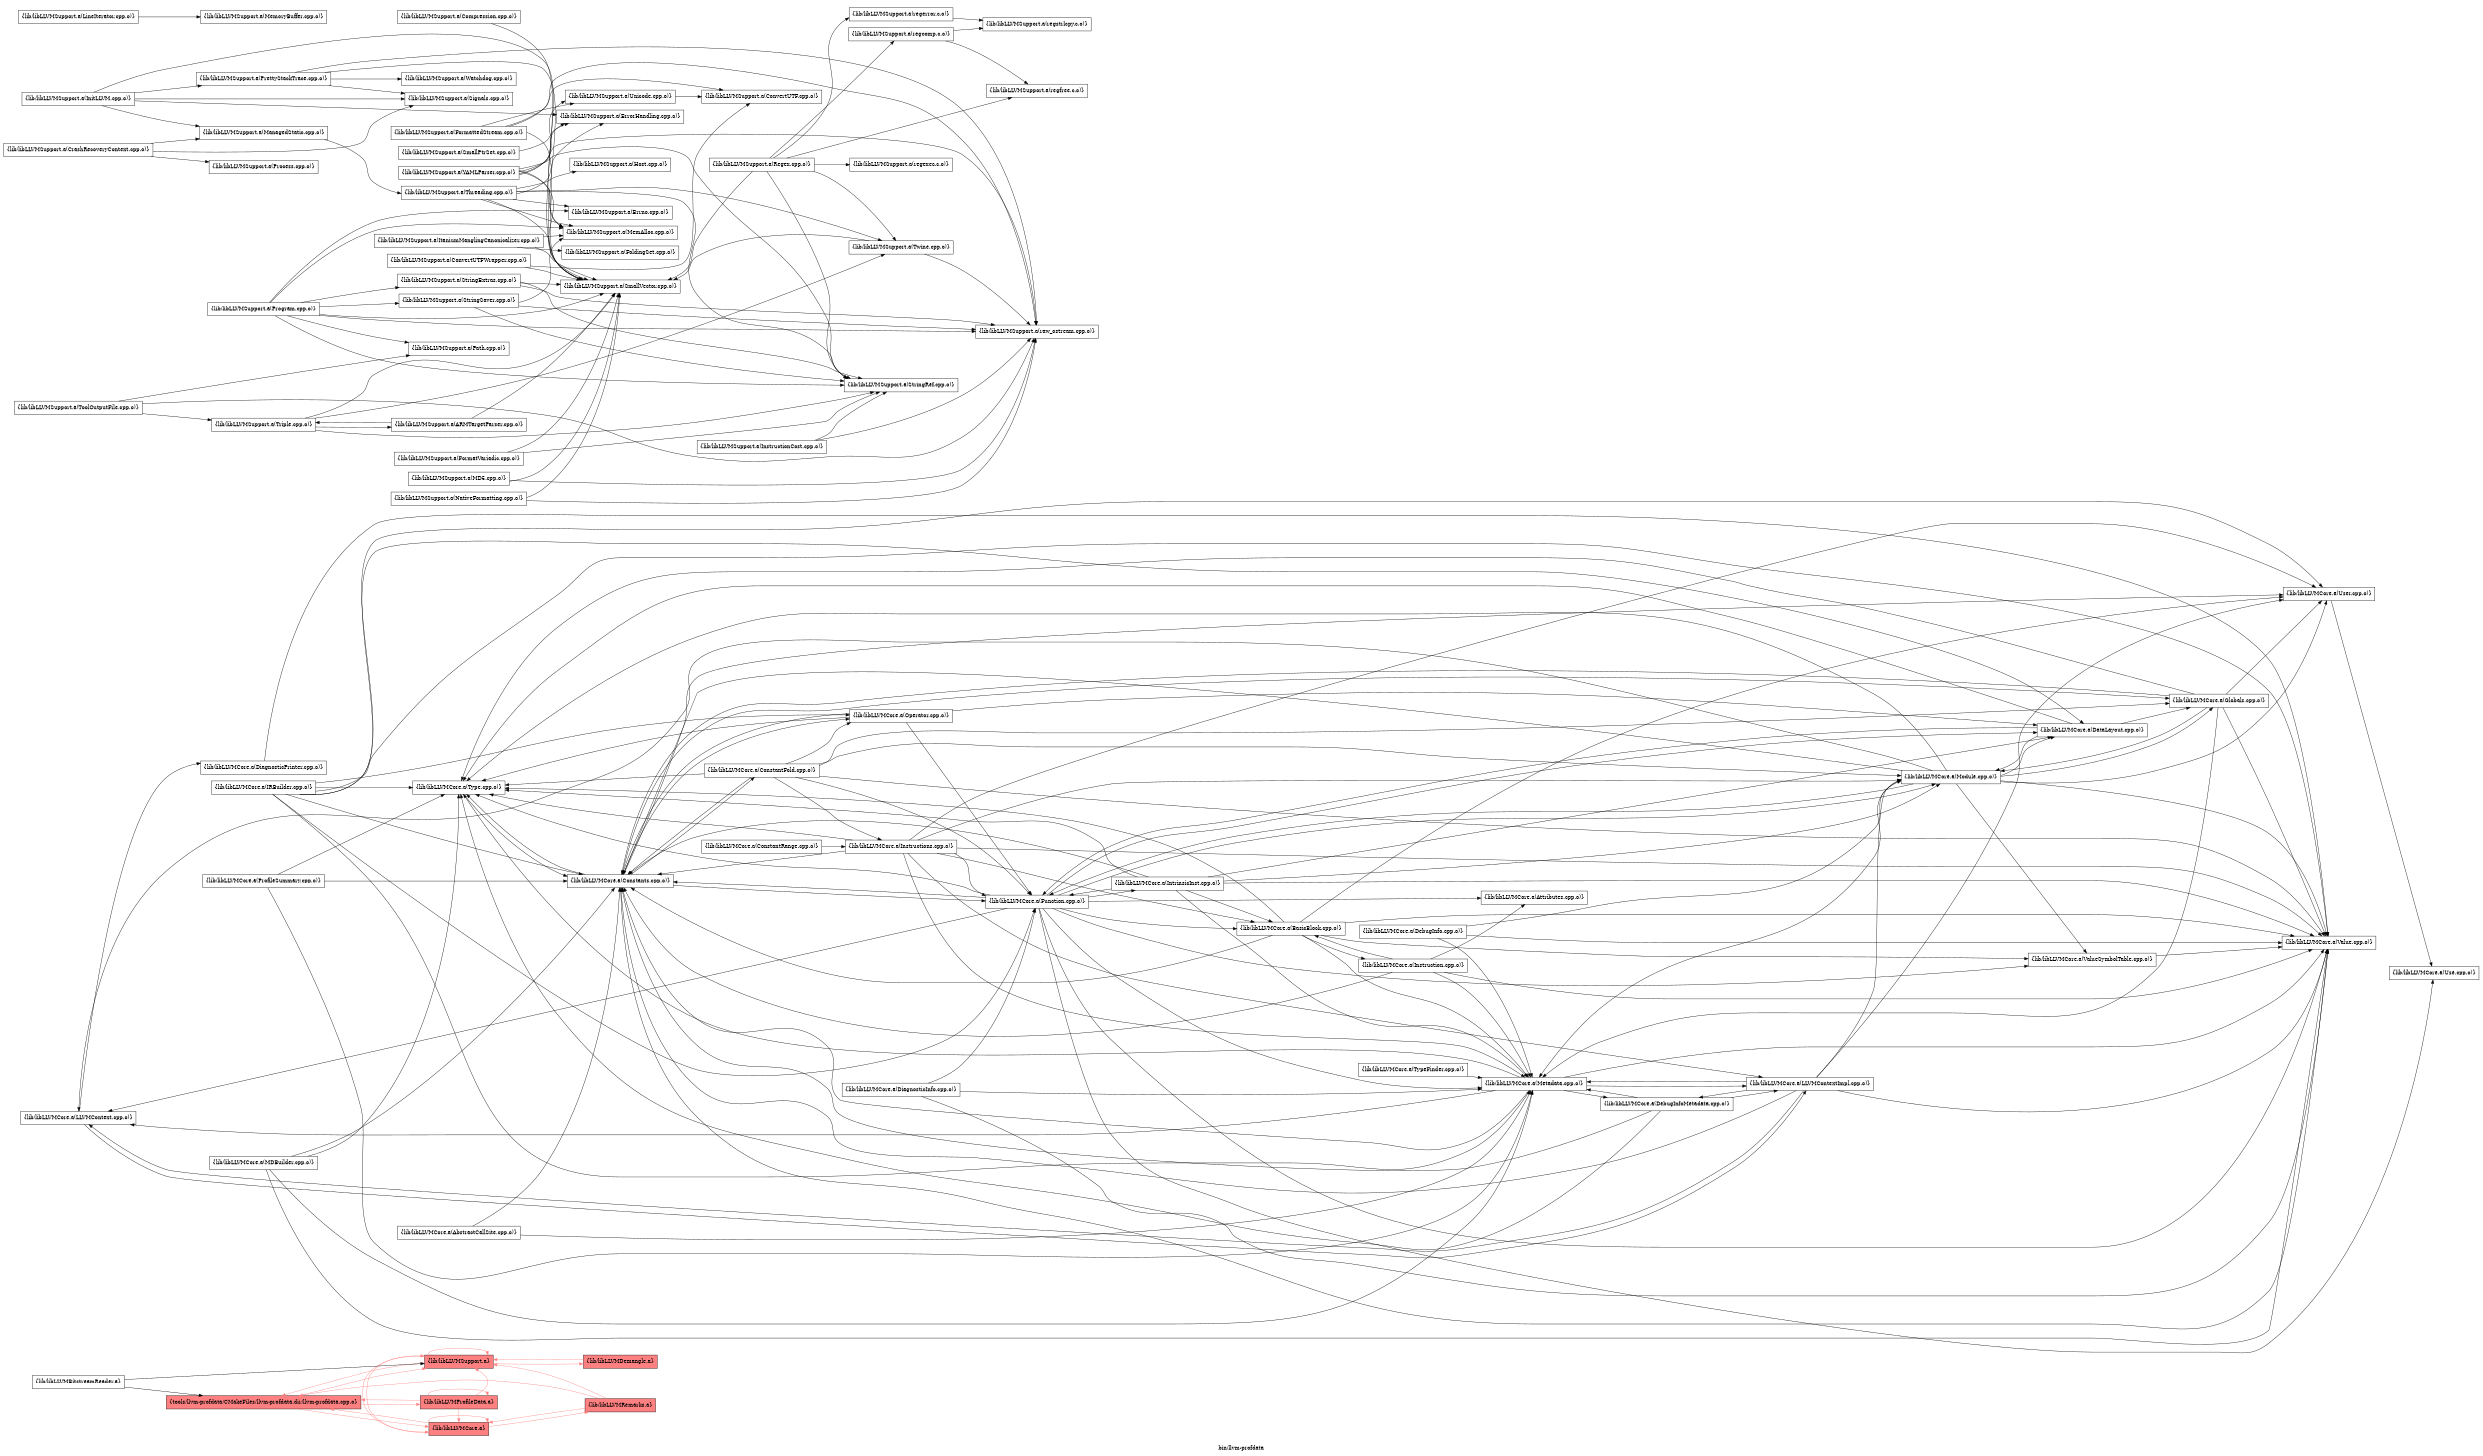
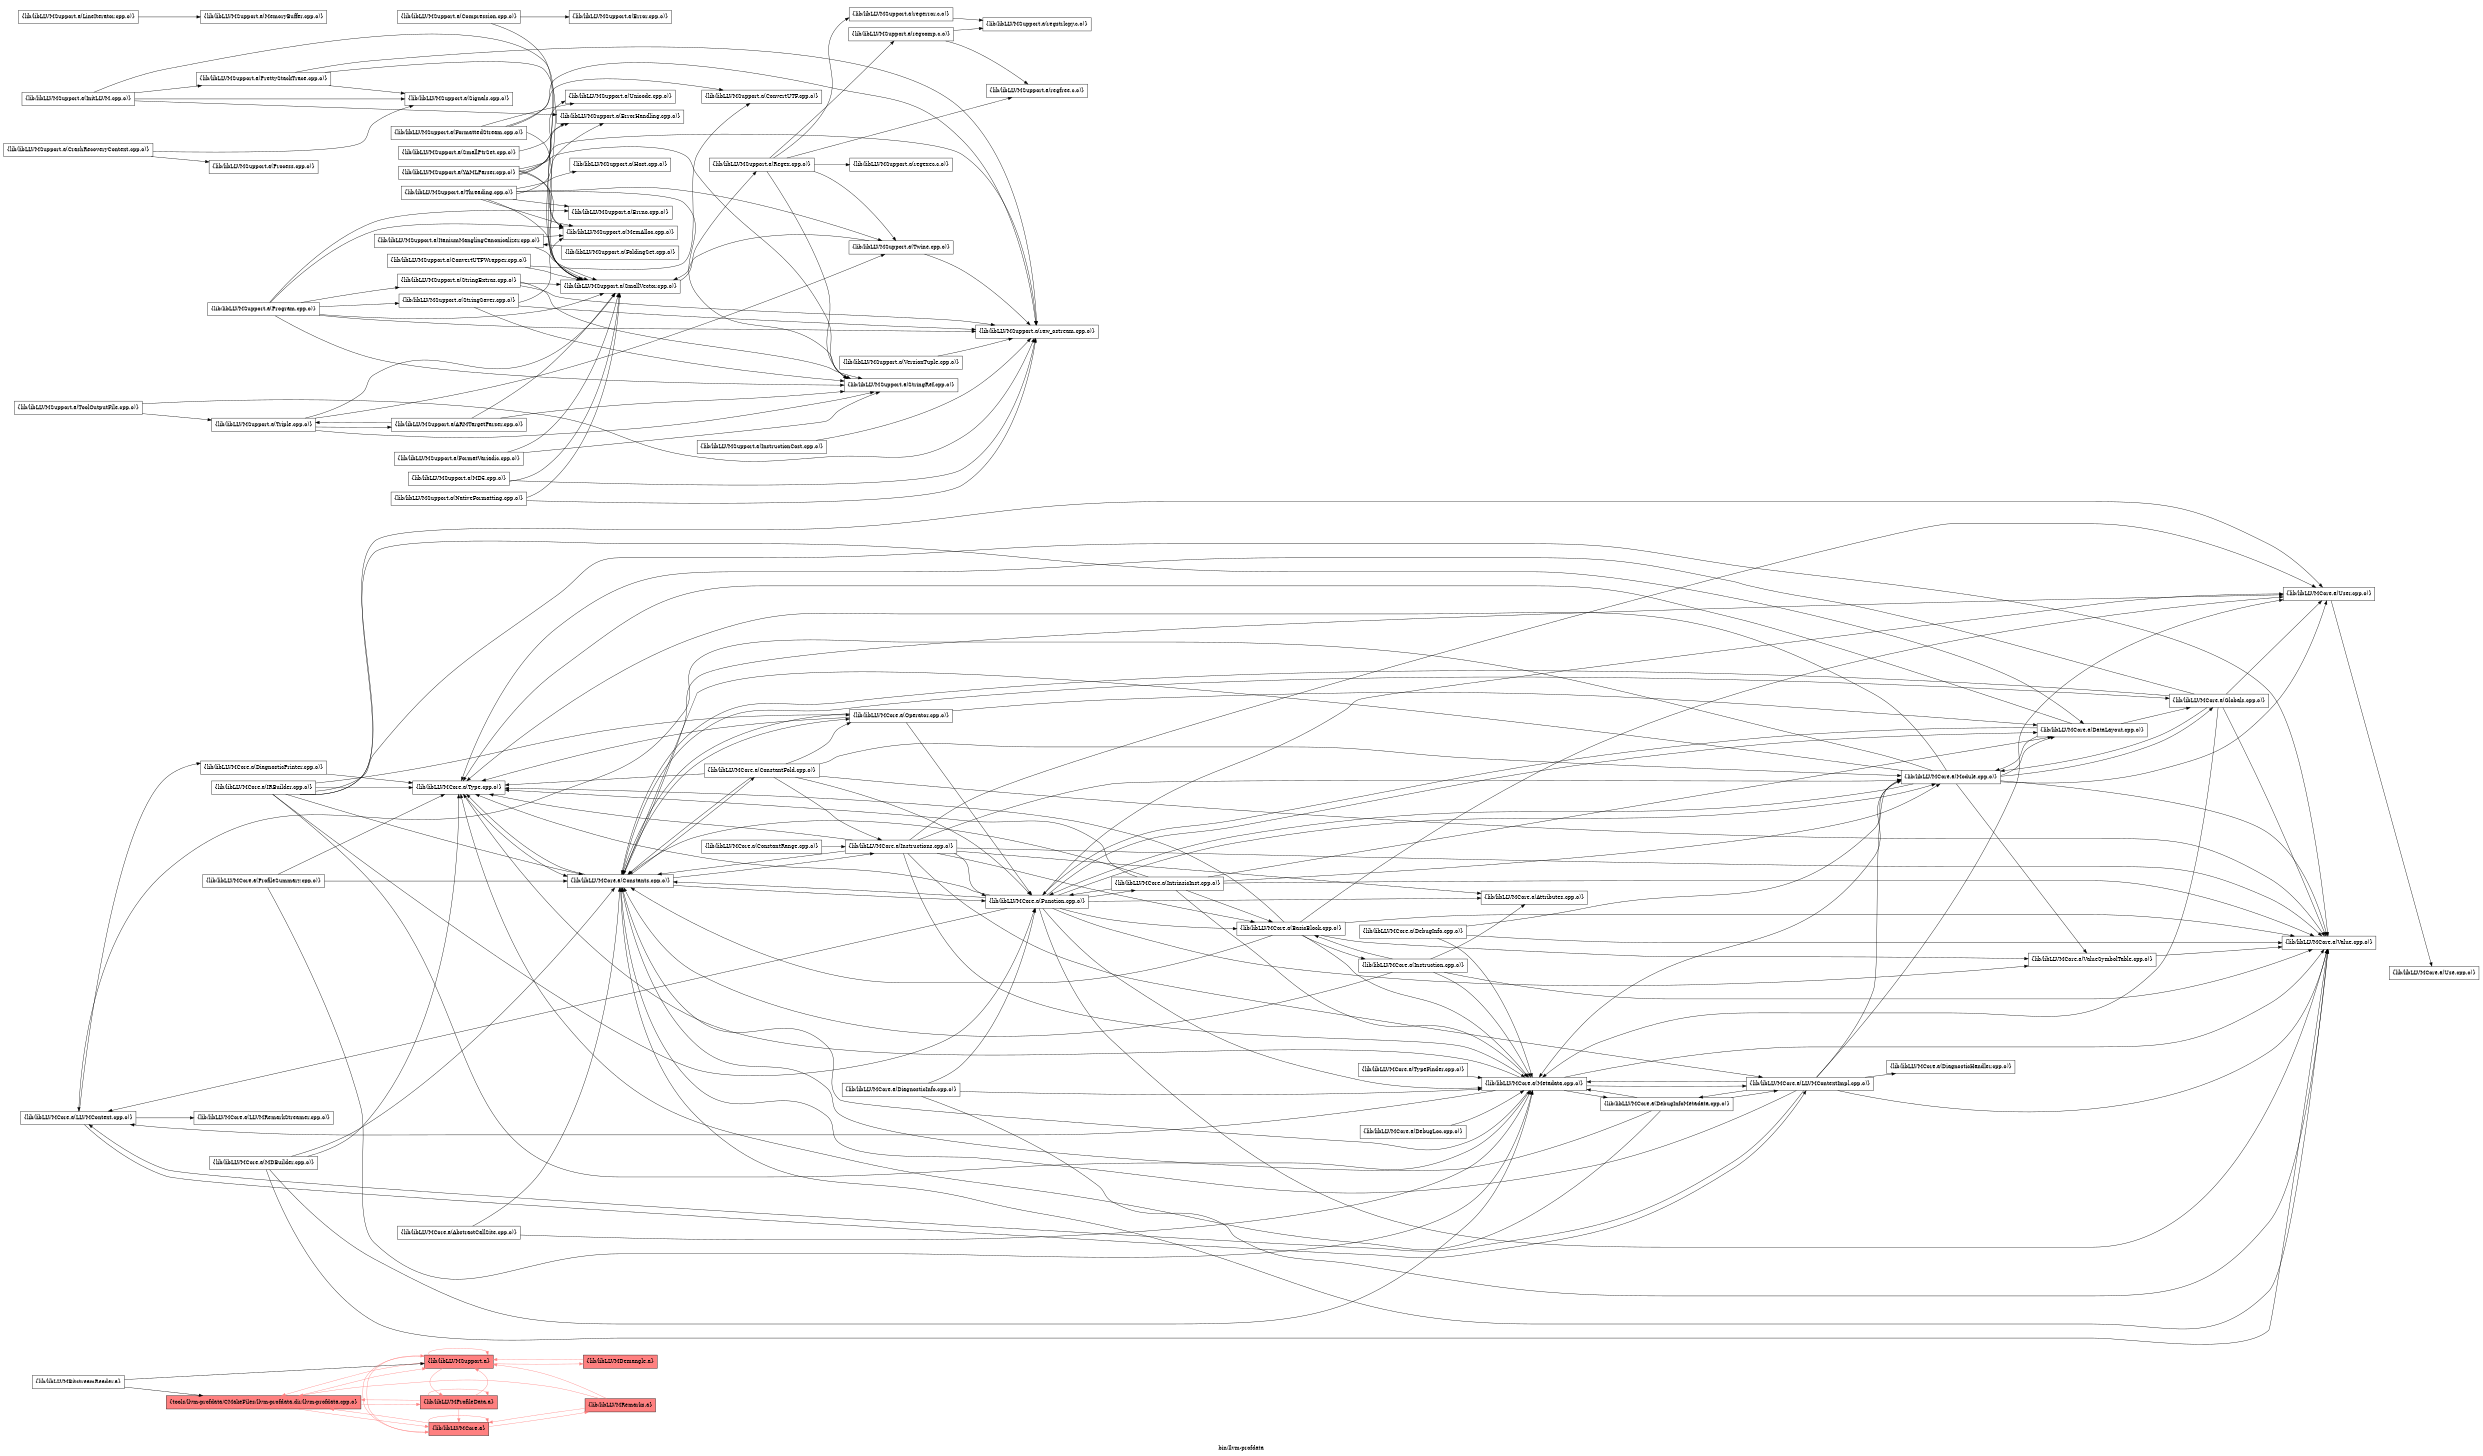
node "{lib/libLLVMSupport.a(Error.cpp.o)}": added
node "{lib/libLLVMSupport.a(Watchdog.cpp.o)}": removed
edge "{lib/libLLVMSupport.a(Unicode.cpp.o)}" -> "{lib/libLLVMSupport.a(ConvertUTF.cpp.o)}": removed
node "{lib/libLLVMSupport.a(ManagedStatic.cpp.o)}": removed
edge "{lib/libLLVMSupport.a(Regex.cpp.o)}" -> "{lib/libLLVMSupport.a(SmallVector.cpp.o)}": reversed
edge "{lib/libLLVMSupport.a(ItaniumManglingCanonicalizer.cpp.o)}" -> "{lib/libLLVMSupport.a(FoldingSet.cpp.o)}": reversed
node "{lib/libLLVMSupport.a(Path.cpp.o)}": removed
node "{lib/libLLVMSupport.a(VersionTuple.cpp.o)}": added
edge "{lib/libLLVMSupport.a(InstructionCost.cpp.o)}" -> "{lib/libLLVMSupport.a(StringRef.cpp.o)}": now "{lib/libLLVMSupport.a(ARMTargetParser.cpp.o)}" -> "{lib/libLLVMSupport.a(StringRef.cpp.o)}"
edge "{lib/libLLVMCore.a(DiagnosticPrinter.cpp.o)}" -> "{lib/libLLVMCore.a(Value.cpp.o)}": now "{lib/libLLVMCore.a(DiagnosticPrinter.cpp.o)}" -> "{lib/libLLVMCore.a(Type.cpp.o)}"
edge "{lib/libLLVMCore.a(ConstantFold.cpp.o)}" -> "{lib/libLLVMCore.a(Globals.cpp.o)}": removed
edge "{lib/libLLVMCore.a(Constants.cpp.o)}" -> "{lib/libLLVMCore.a(Instructions.cpp.o)}": added
edge "{lib/libLLVMCore.a(Instructions.cpp.o)}" -> "{lib/libLLVMCore.a(Attributes.cpp.o)}": added
node "{lib/libLLVMCore.a(DiagnosticHandler.cpp.o)}": added
node "{lib/libLLVMCore.a(LLVMRemarkStreamer.cpp.o)}": added
node "{lib/libLLVMCore.a(DebugLoc.cpp.o)}": added
edge "{lib/libLLVMCore.a(Function.cpp.o)}" -> "{lib/libLLVMCore.a(Use.cpp.o)}": now "{lib/libLLVMCore.a(Function.cpp.o)}" -> "{lib/libLLVMCore.a(User.cpp.o)}"
edge "{lib/libLLVMSupport.a}" -> "{lib/libLLVMProfileData.a}": added
